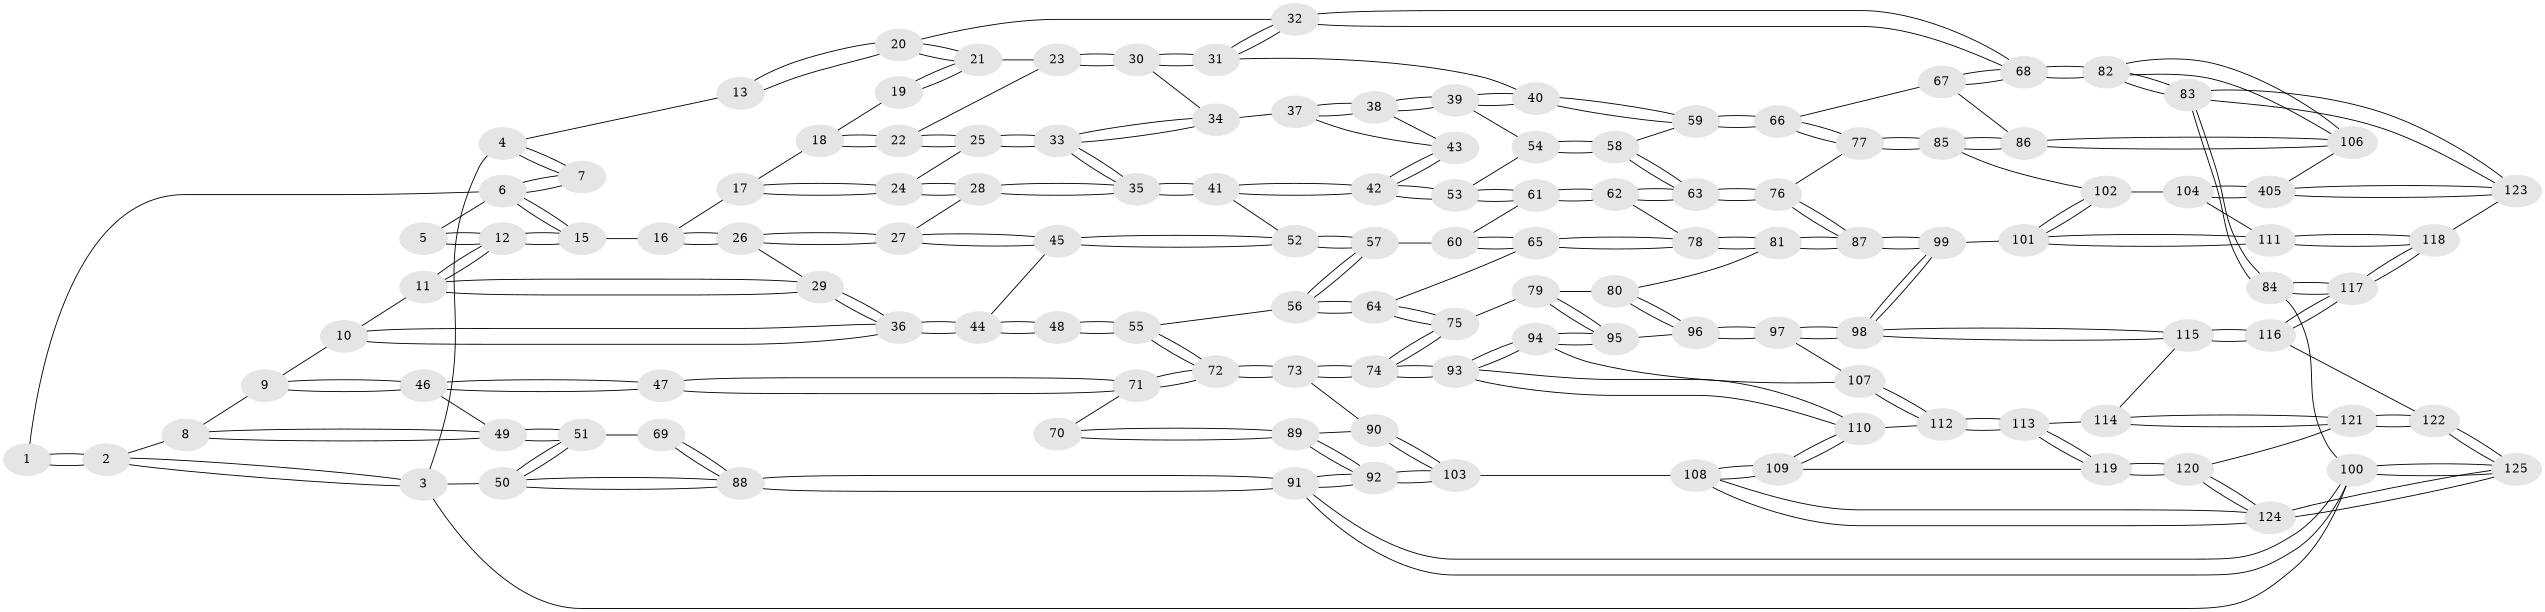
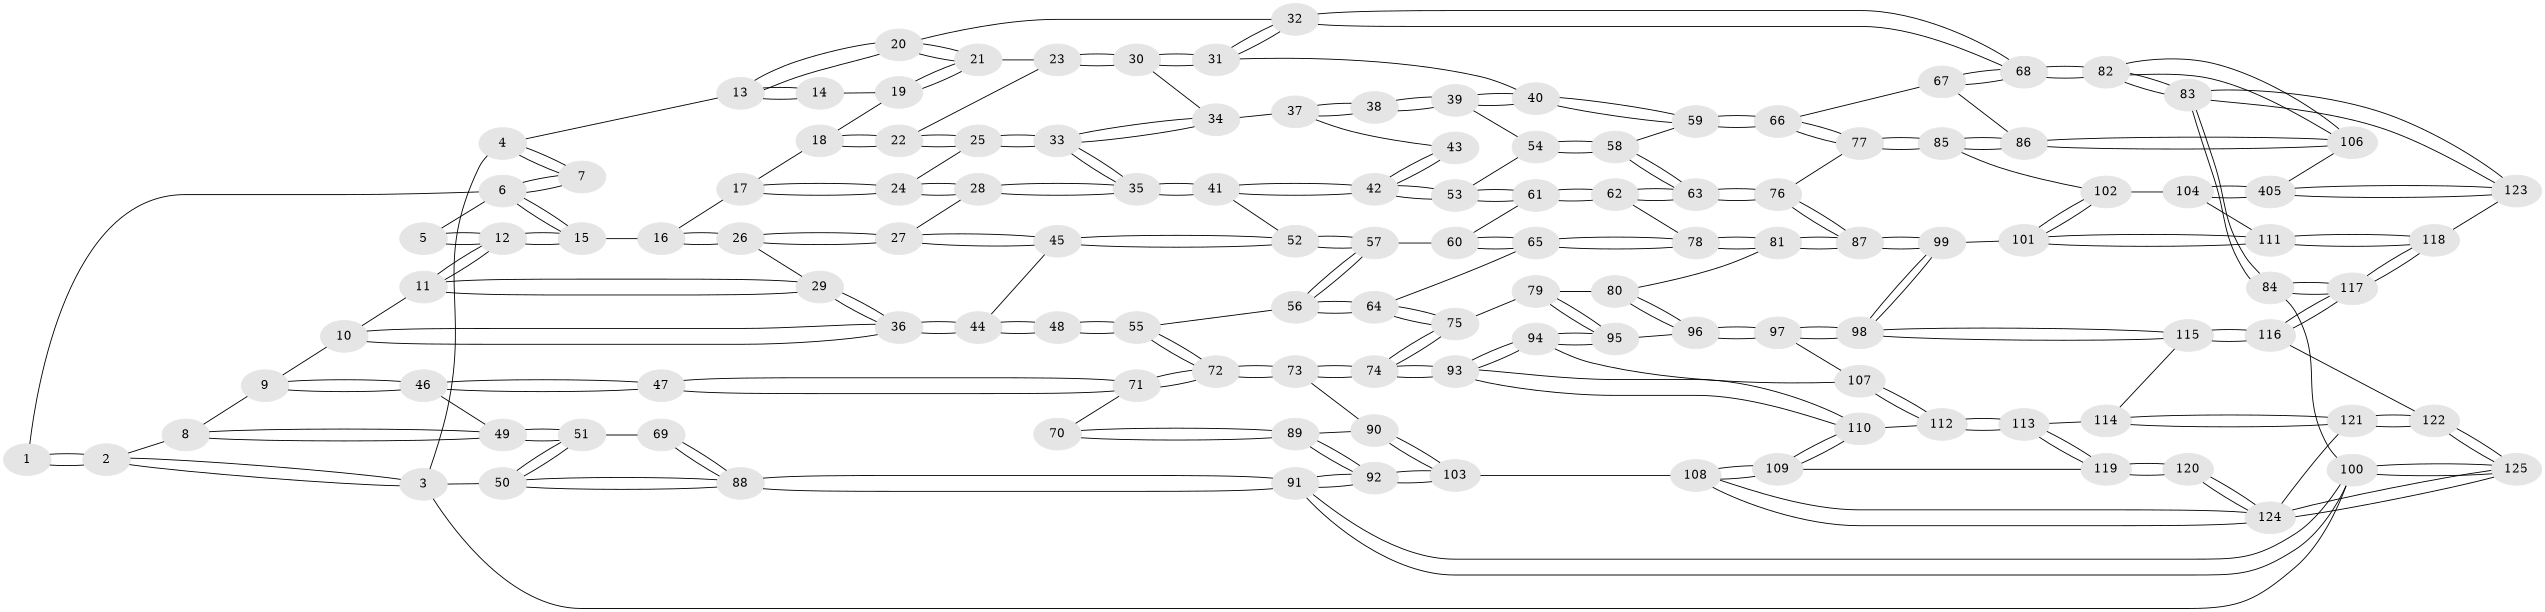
node "14": added
edge "38" -- "43": removed
edge "121" -- "120": now "121" -- "124"
